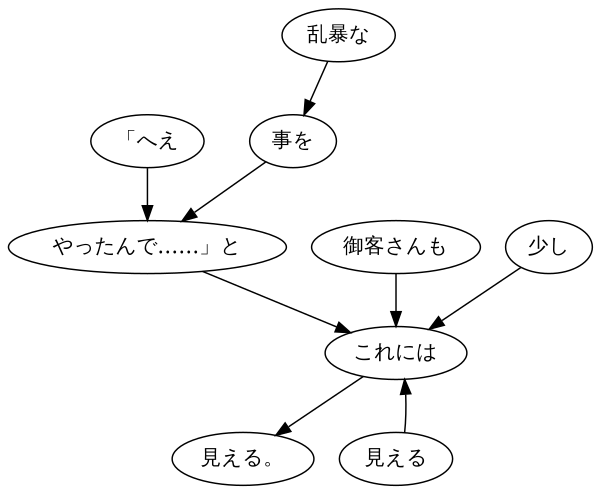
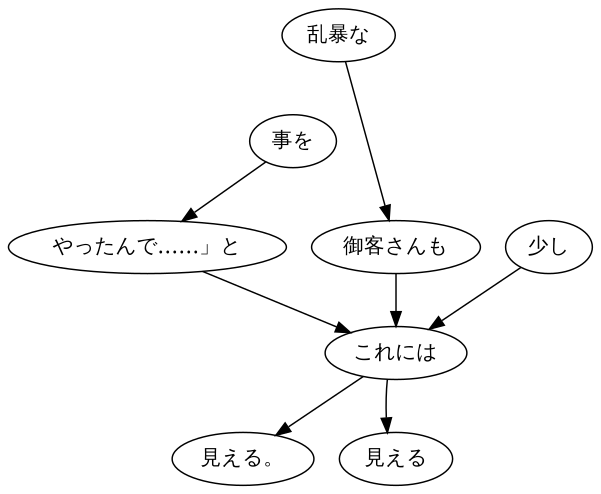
edge "乱暴な" -> "事を": now "乱暴な" -> "御客さんも"
node "「へえ": removed
edge "見える" -> "これには": reversed
